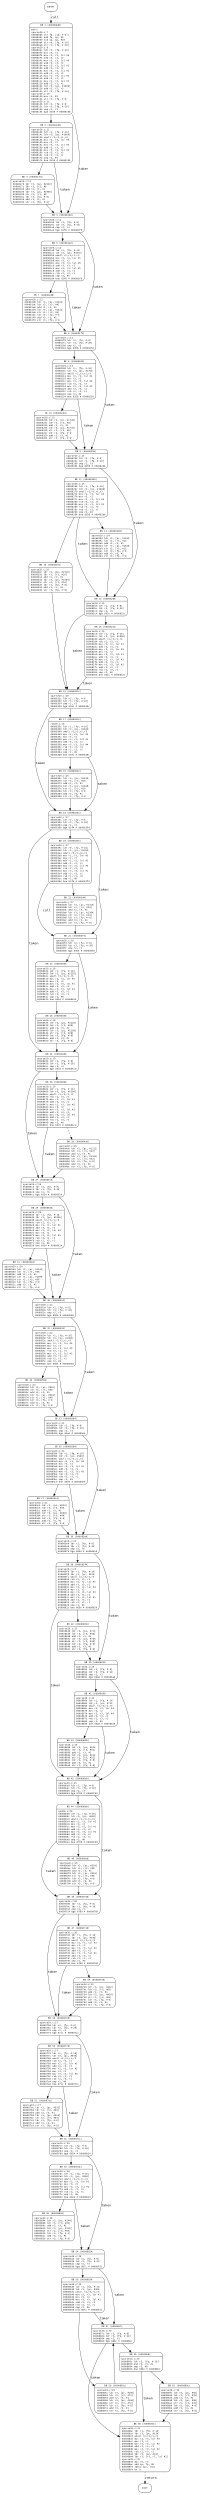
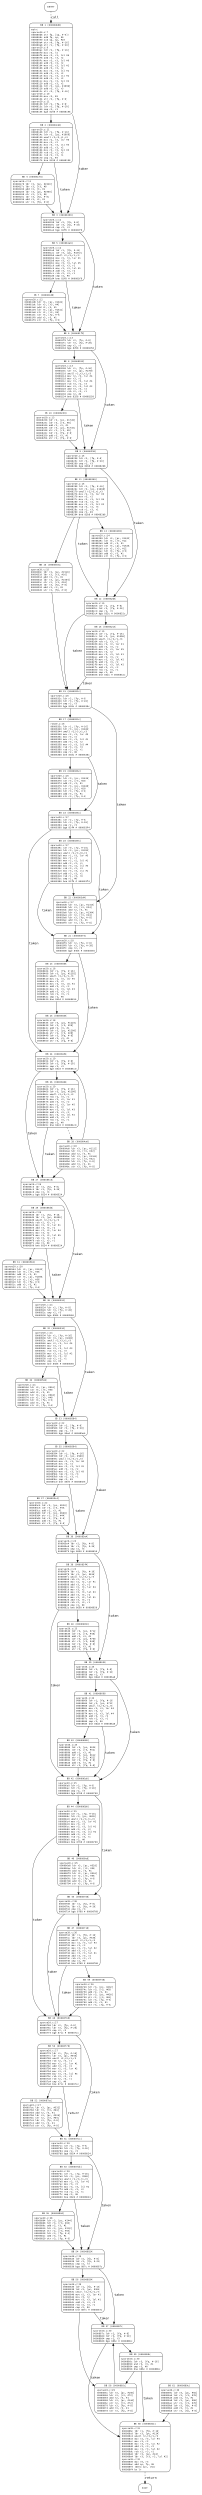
edge "BB 15 (0000832c)" -> "BB 18 (0000838c)": now "BB 15 (0000832c)" -> "BB 22 (000083d4)"
edge "BB 20 (0000839c)" -> "BB 21 (000083f4)": label "call" -> "taken"
edge "BB 25 (00008434)" -> "BB 24 (00008454)": now "BB 28 (000084a0)" -> "BB 24 (00008454)"
node "BB 44 (000086b8)": text "and20.c:25" -> "sparse20.c:25"
edge "BB 44 (000086b8)" -> "BB 45 (00008708)": now "BB 44 (000086b8)" -> "BB 48 (00008768)"
edge "BB 50 (00008778)" -> "BB 51 (000087cc)": label "taken" -> "return"
edge "BB 55 (00008804)" -> "BB 54 (00008824)": added
edge "BB 59 (0000888c)" -> "BB 61 (0000889c)": now "BB 59 (0000888c)" -> "BB 58 (0000885c)"
